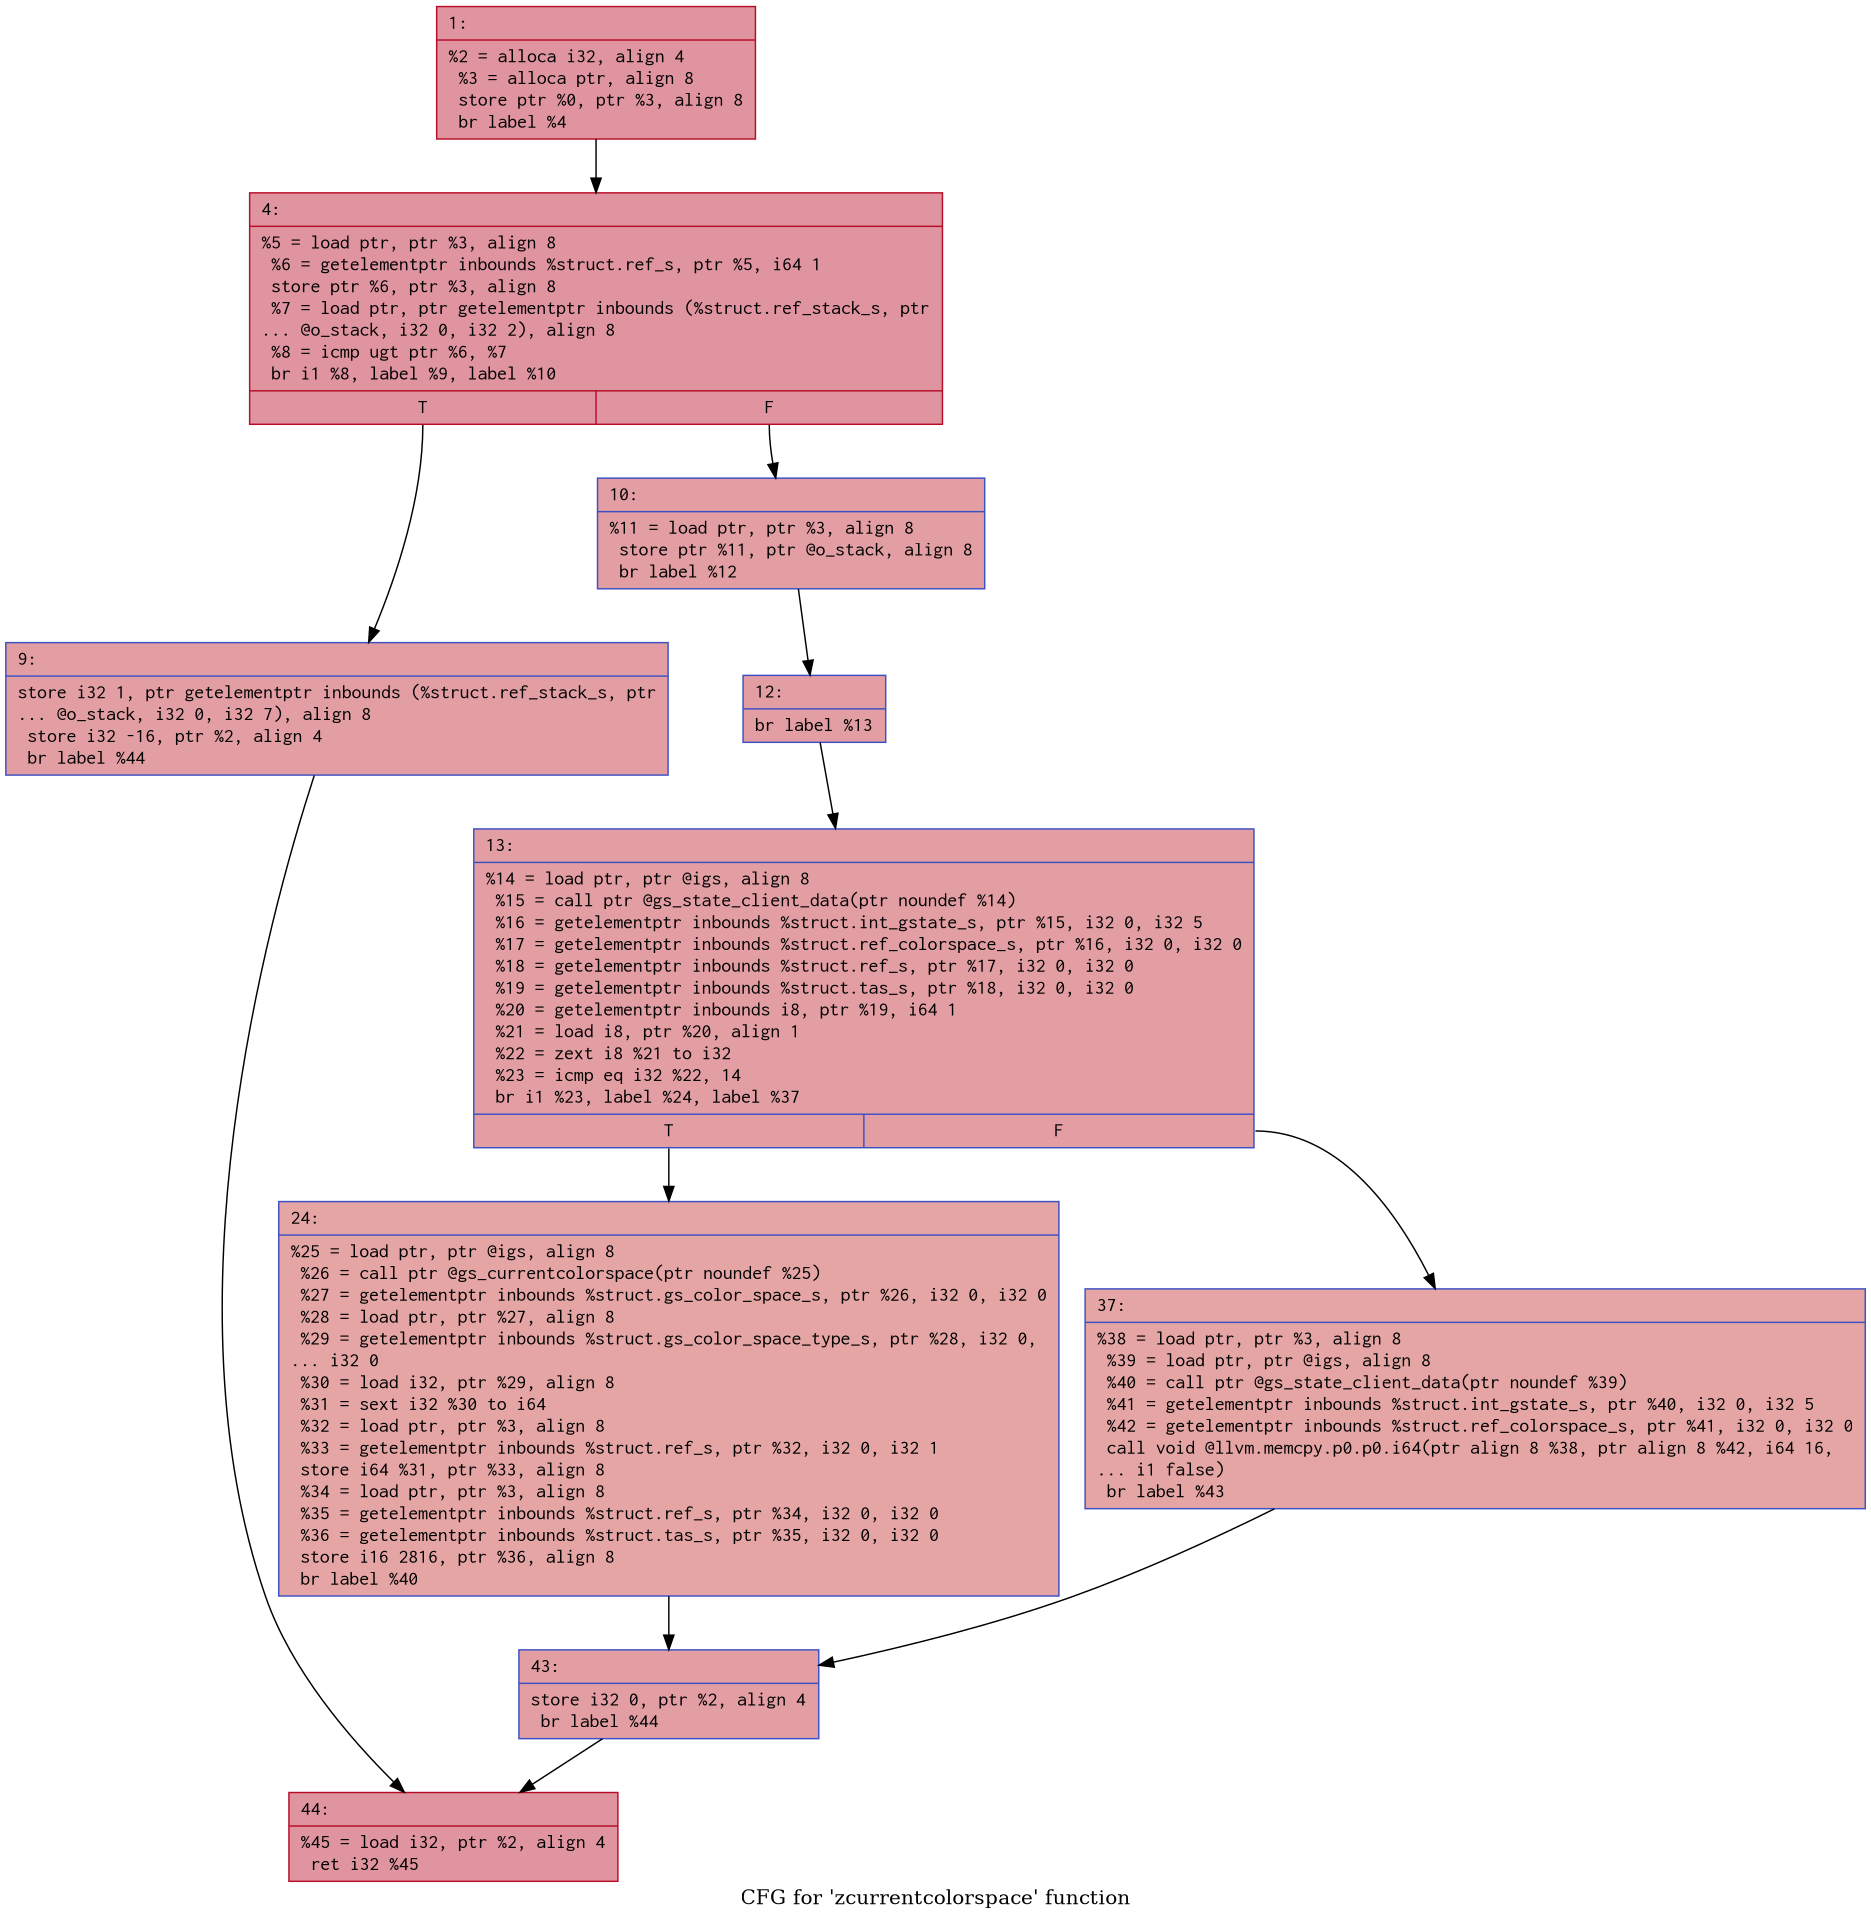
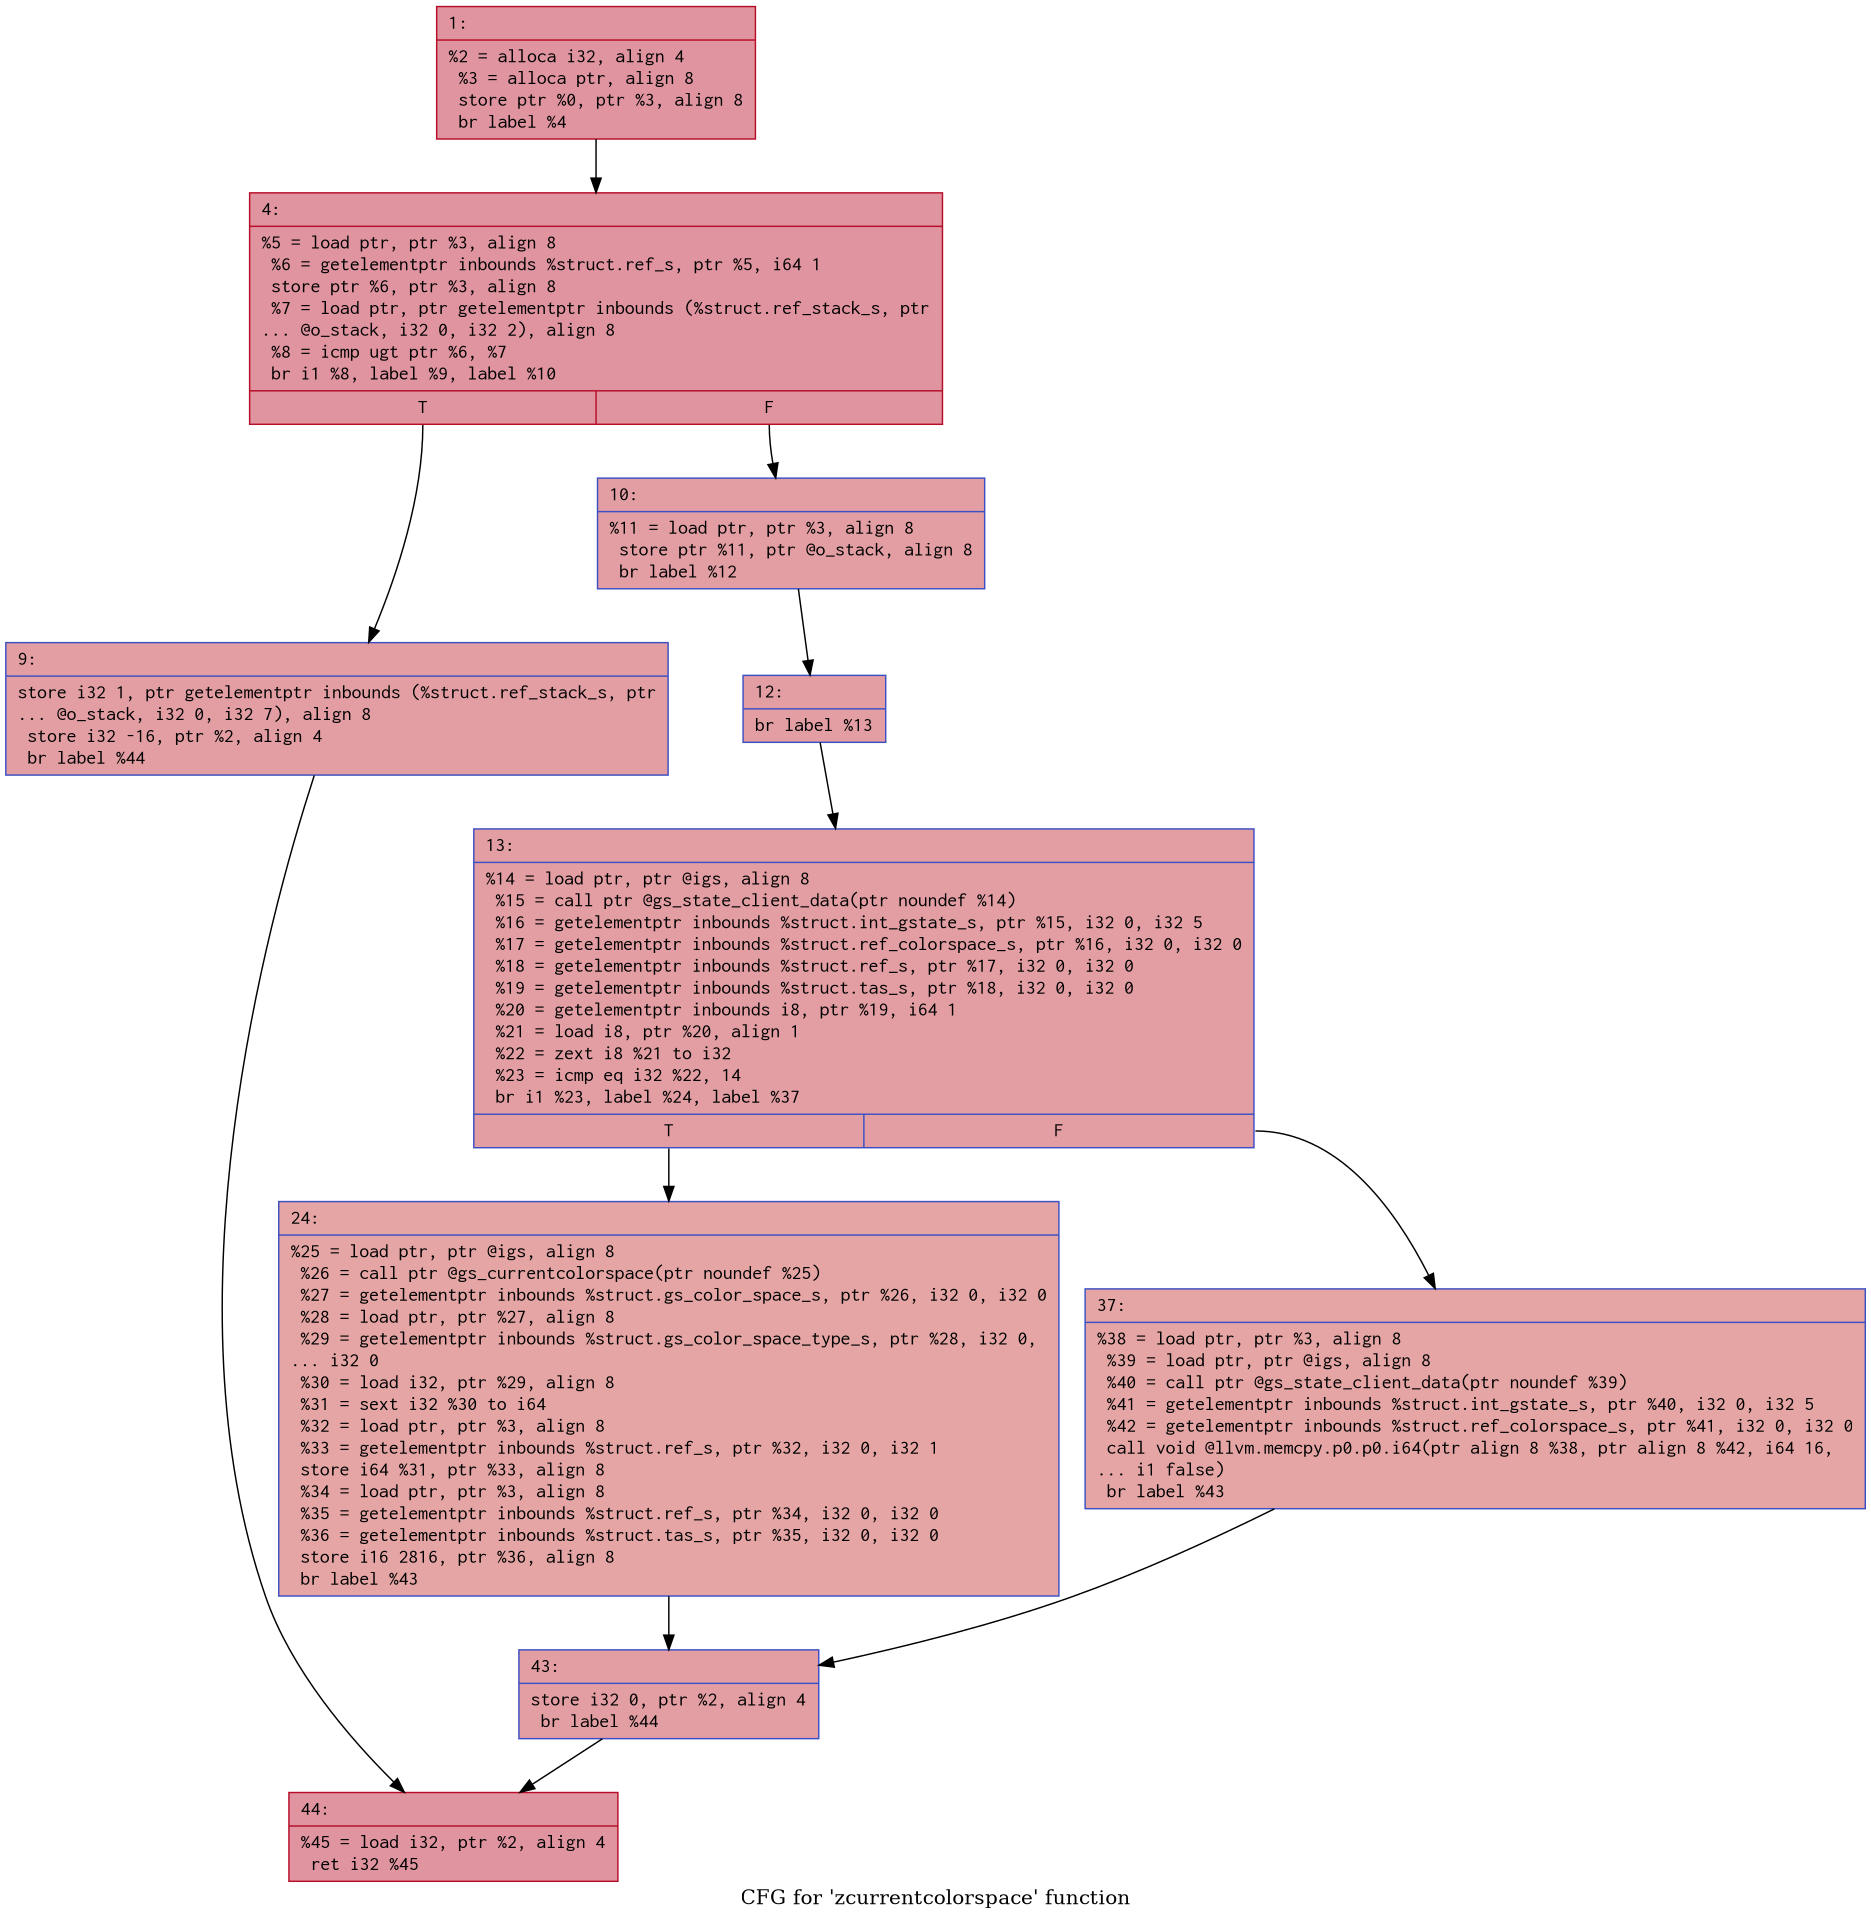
node "24:": text "br label %40" -> "br label %43"
